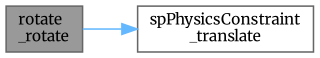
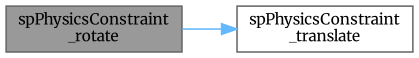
node "rotate _rotate": label "rotate _rotate" -> "spPhysicsConstraint _rotate"
